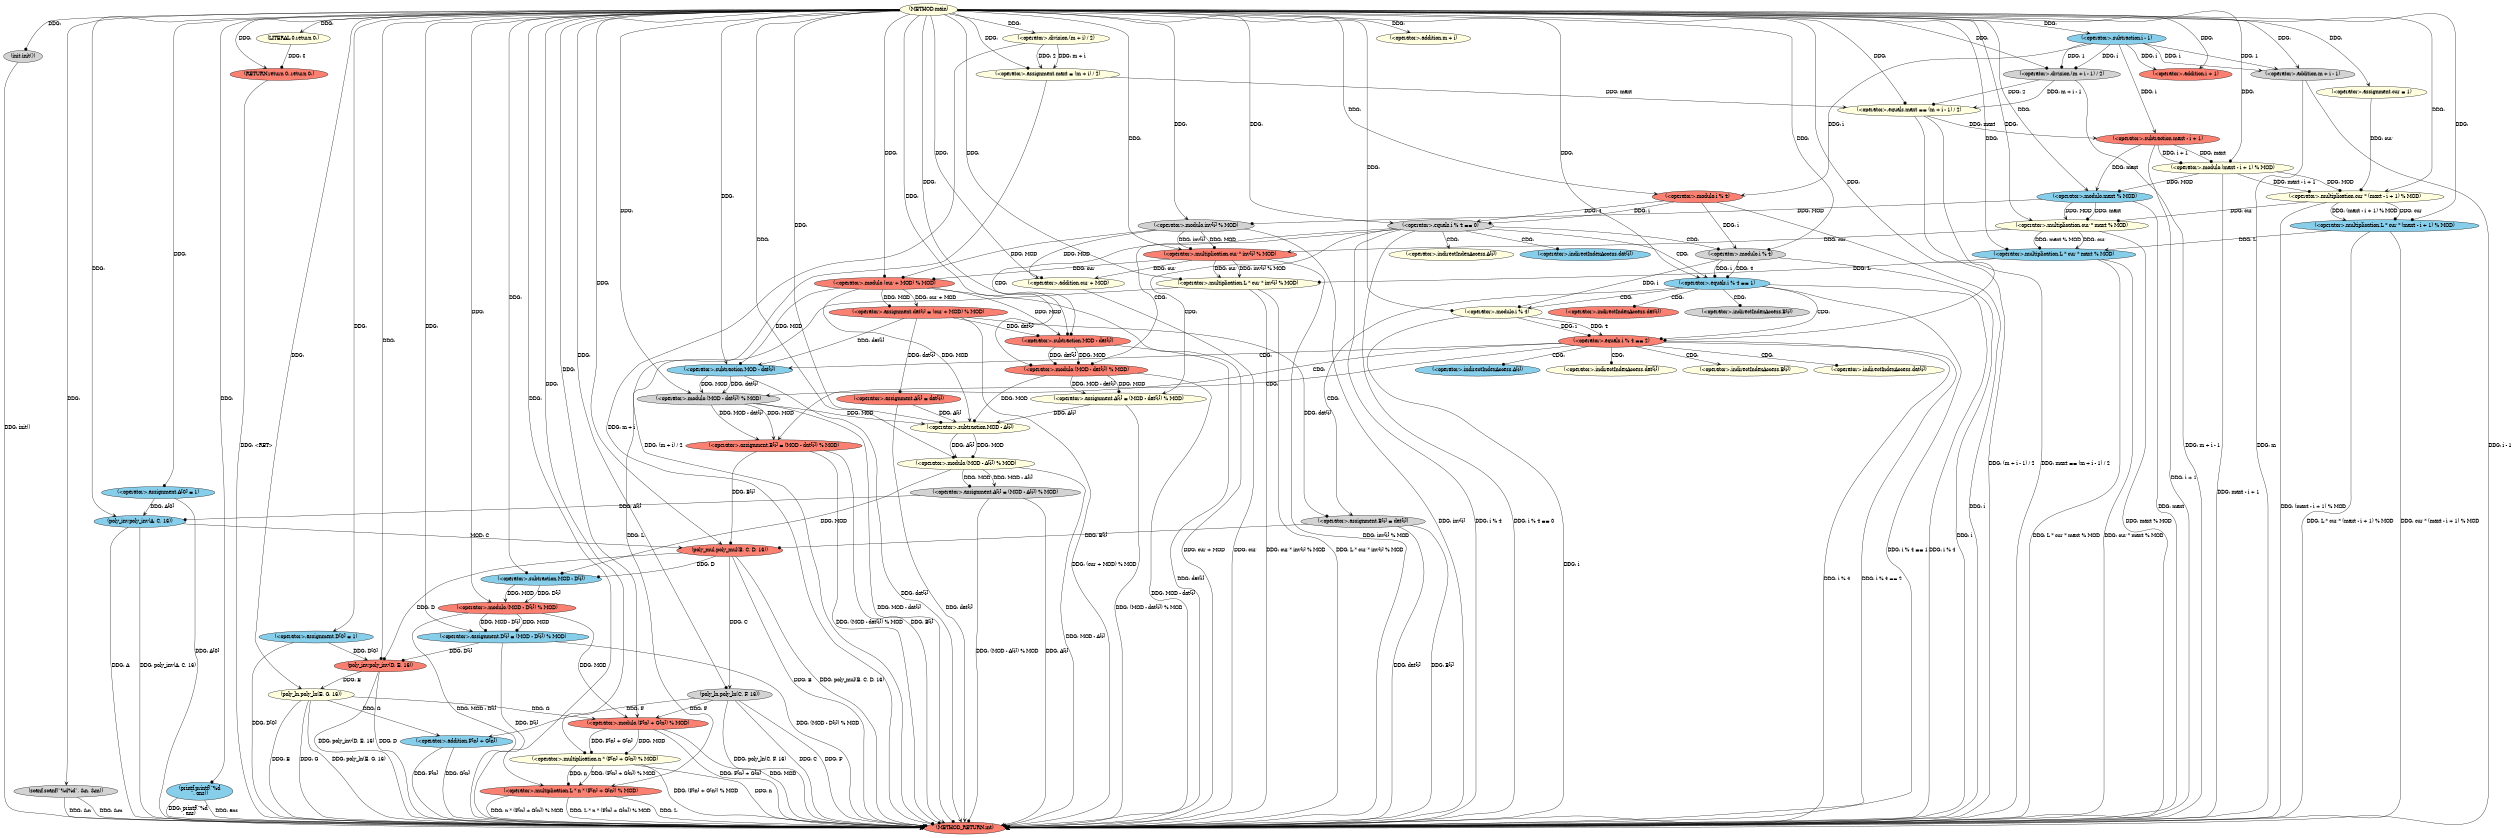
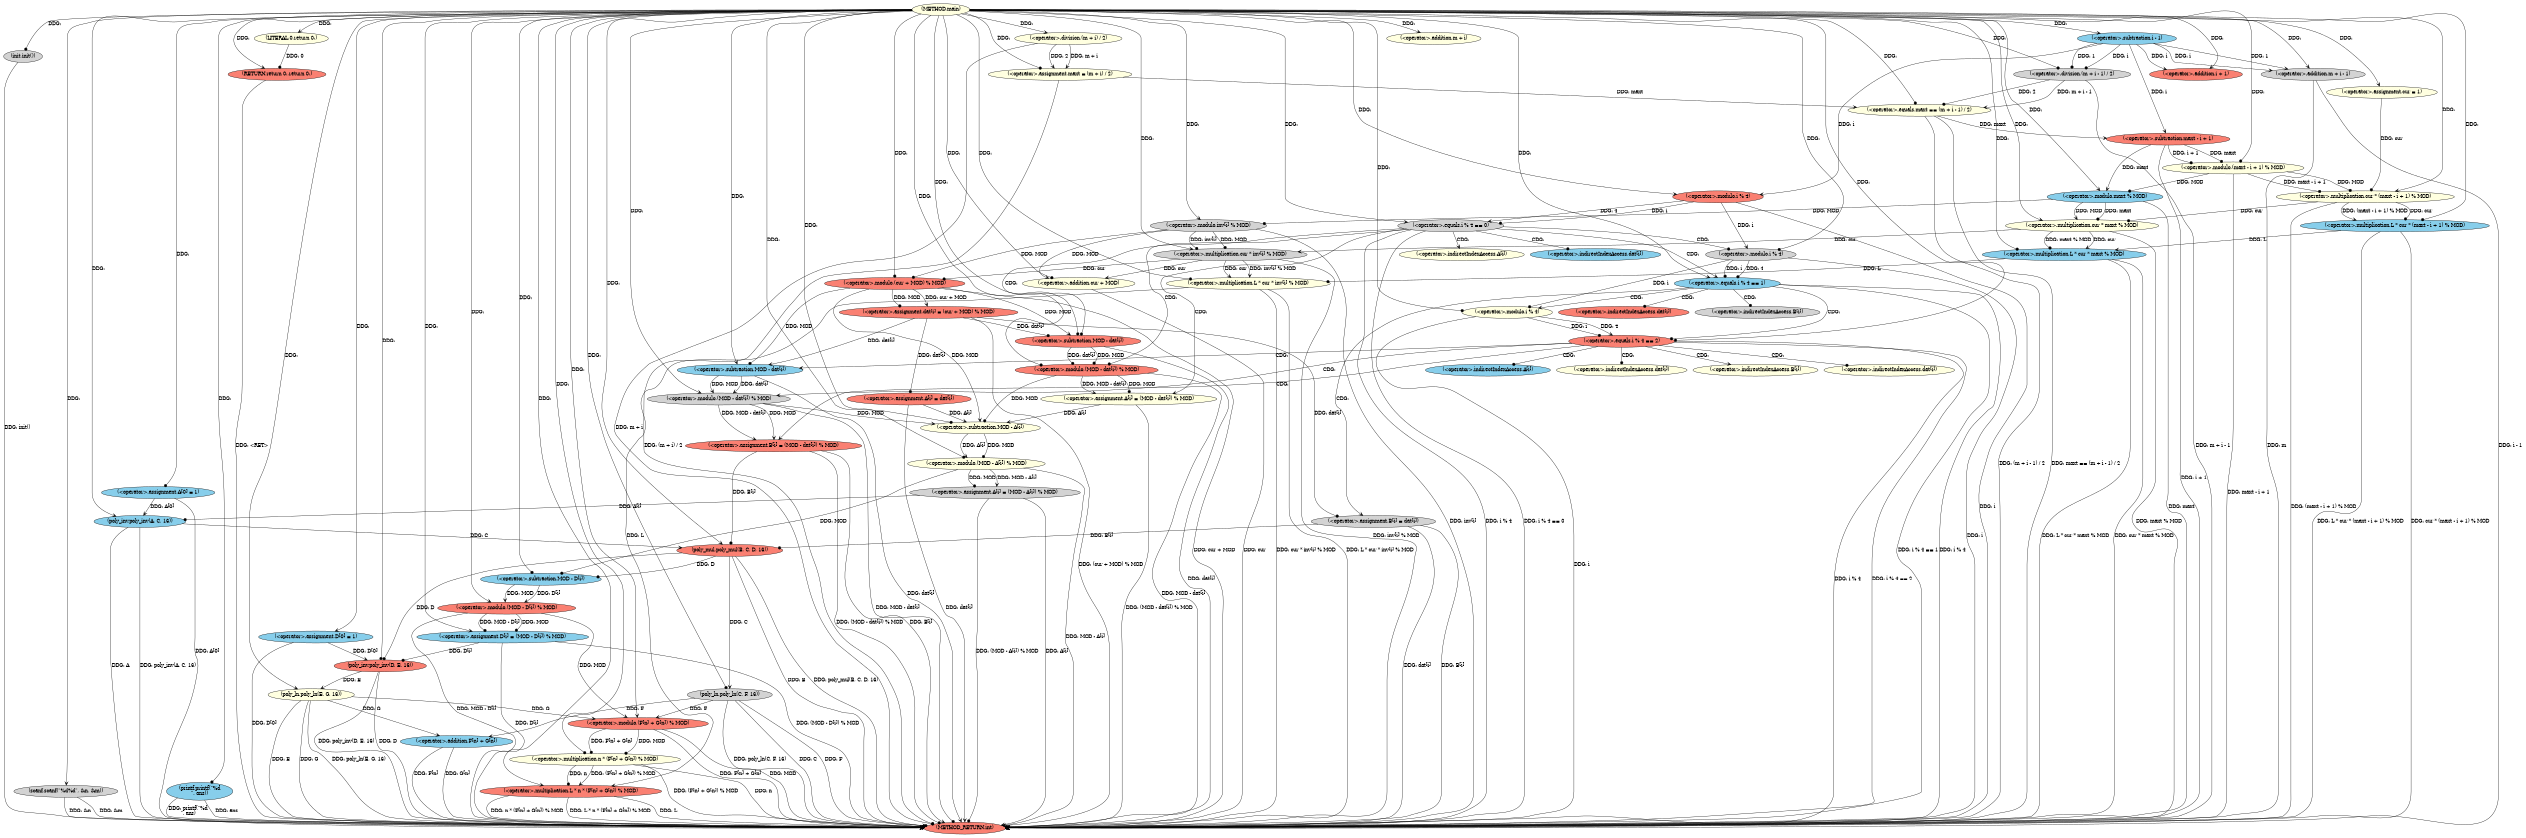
node "(<operator>.multiplication,cur * inv[i] % MOD)": fillcolor salmon -> lightgrey
edge "(poly_inv,poly_inv(A, C, 16))" -> "(poly_mul,poly_mul(B, C, D, 16))": label "MOD: C" -> "DDG: C"
